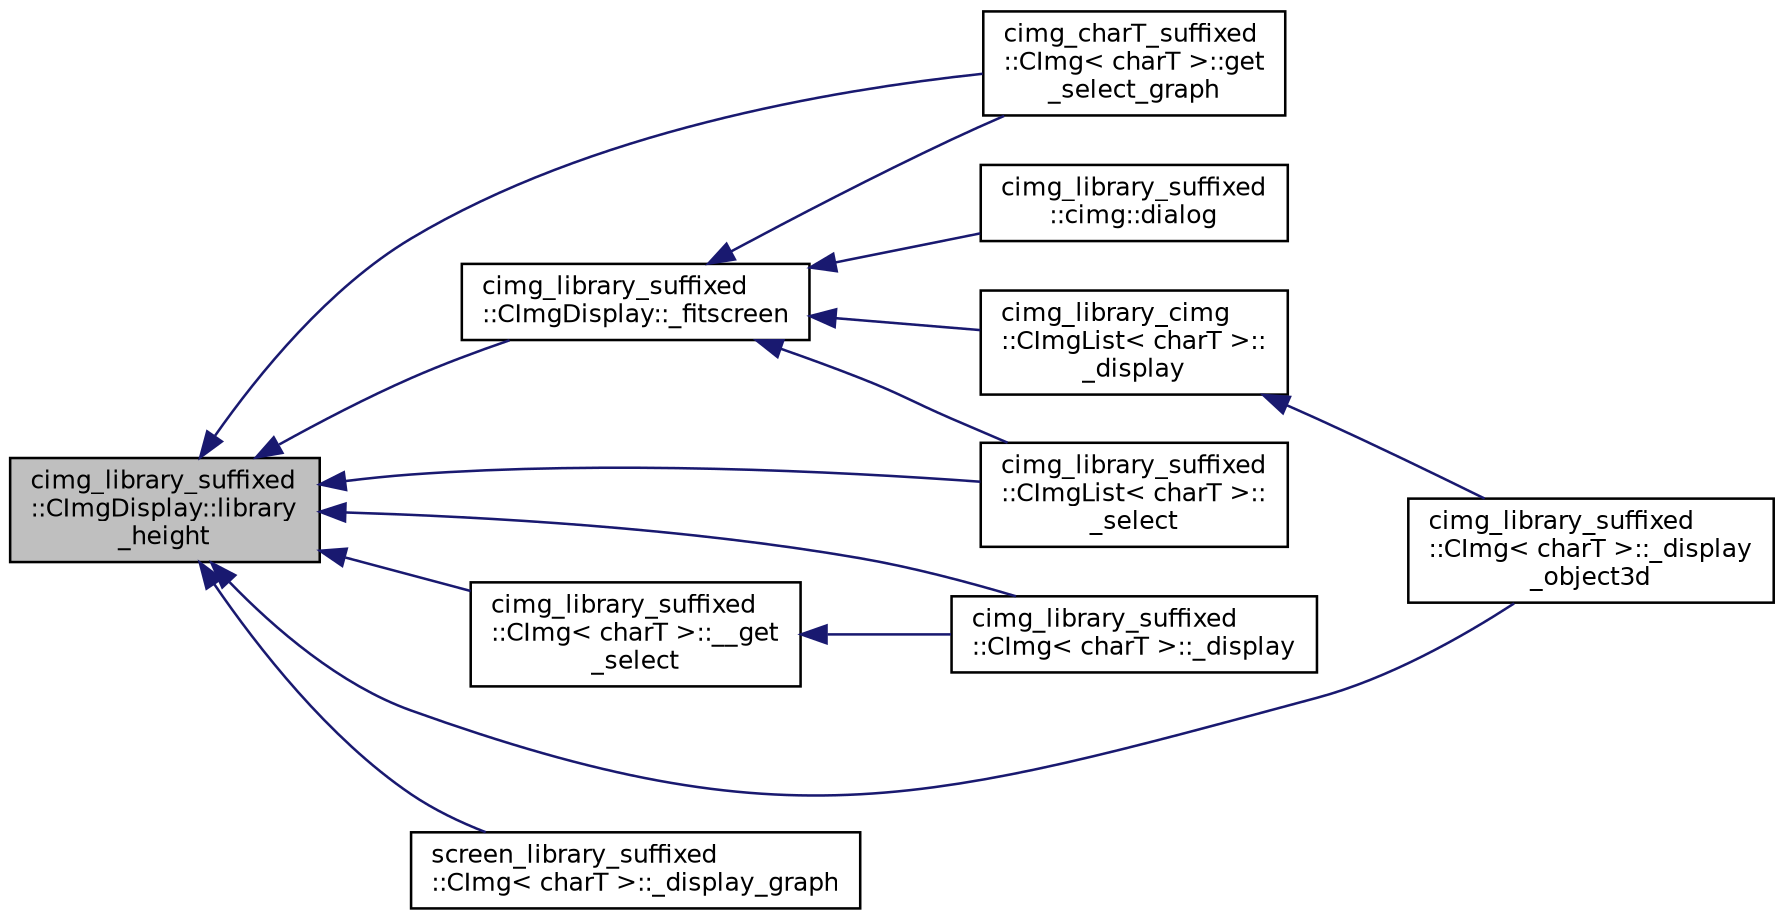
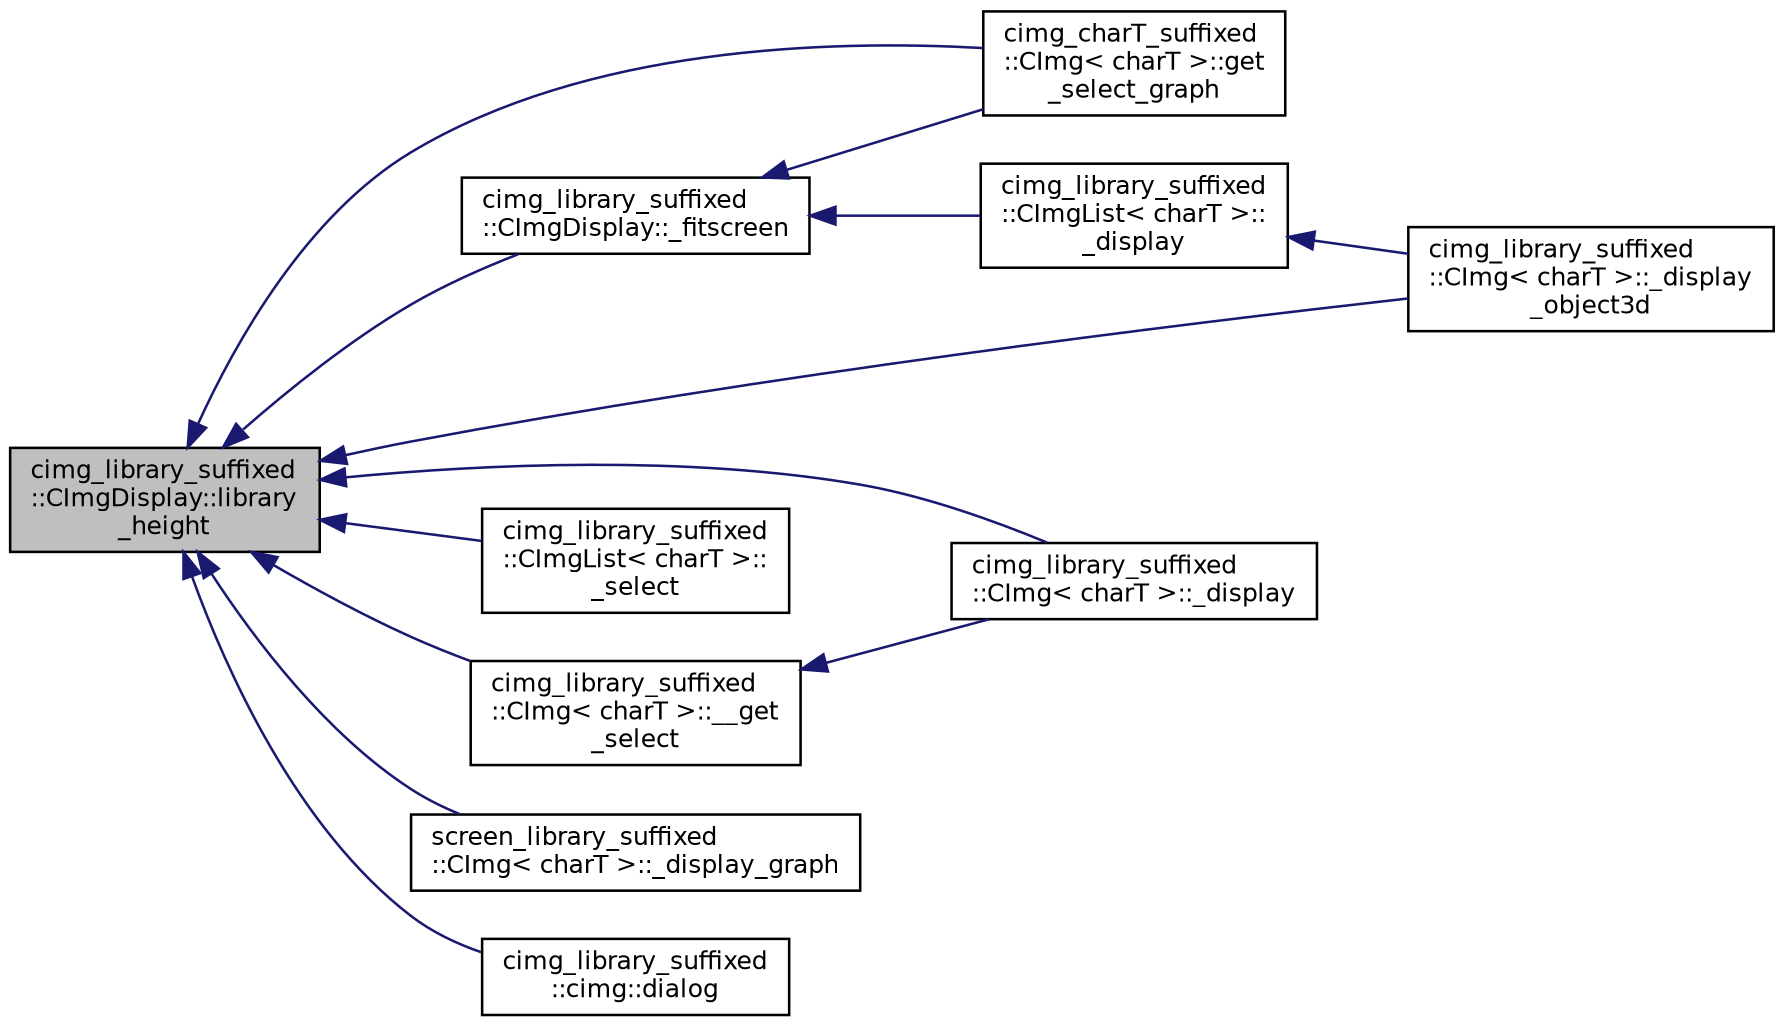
edge "cimg_library_suffixed ::cimg::dialog" -> "cimg_library_suffixed ::CImgDisplay::_fitscreen": now "cimg_library_suffixed ::cimg::dialog" -> "cimg_library_suffixed ::CImgDisplay::library _height"
node "cimg_library_cimg ::CImgList< charT >:: _display": label "cimg_library_cimg ::CImgList< charT >:: _display" -> "cimg_library_suffixed ::CImgList< charT >:: _display"
edge "cimg_library_suffixed ::CImgList< charT >:: _select" -> "cimg_library_suffixed ::CImgDisplay::_fitscreen": removed
